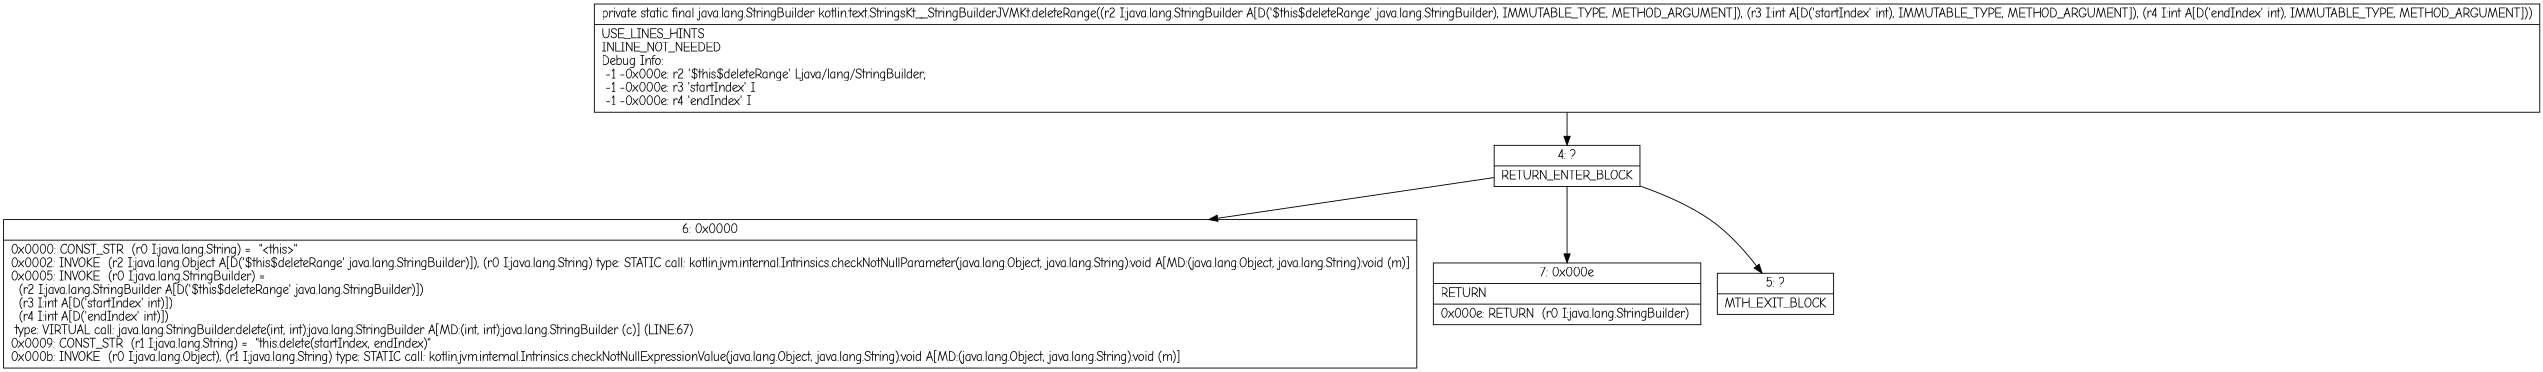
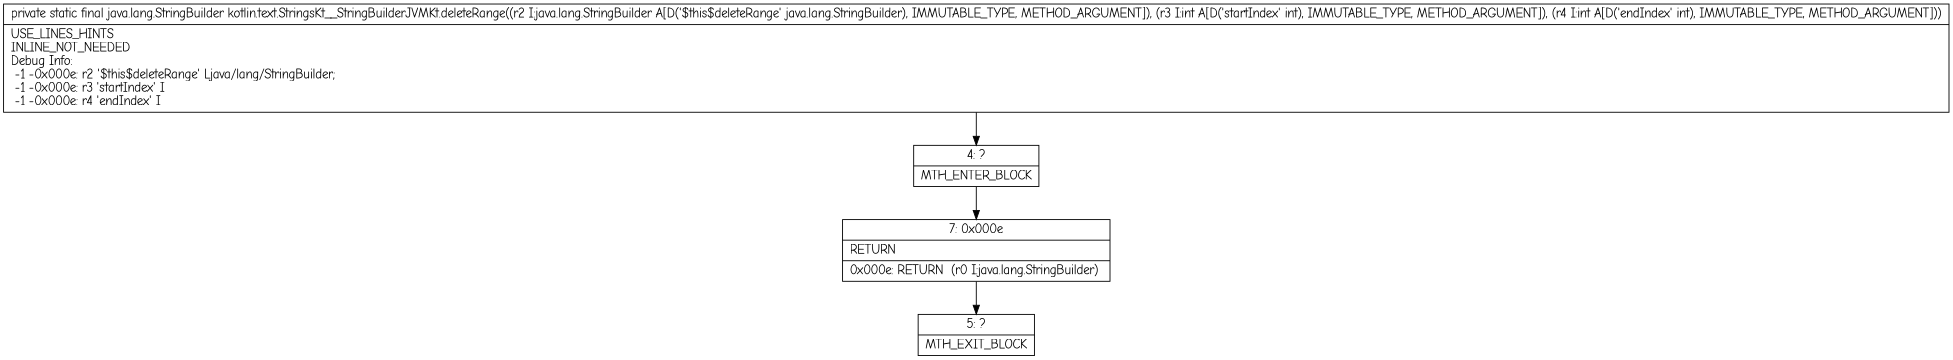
node "4: ?": text "RETURN_ENTER_BLOCK" -> "MTH_ENTER_BLOCK"
edge "4: ?" -> "5: ?": now "7: 0x000e" -> "5: ?"
node "6: 0x0000": removed
